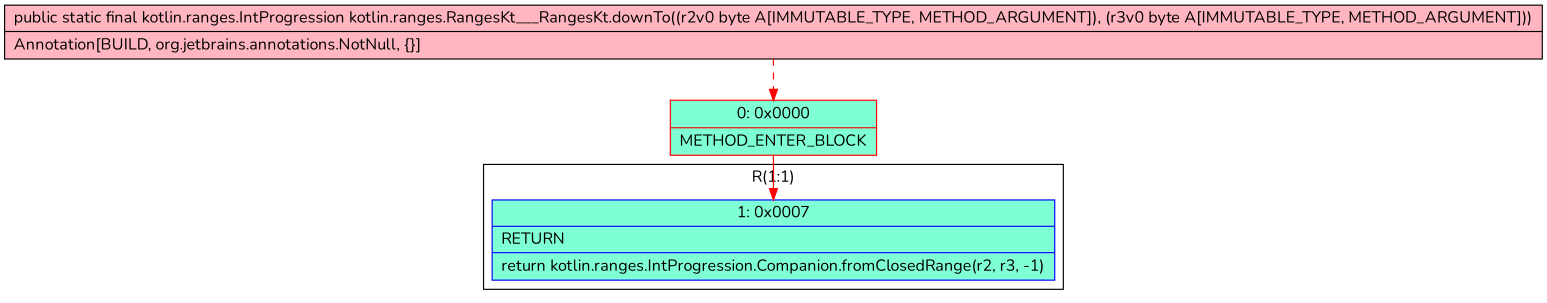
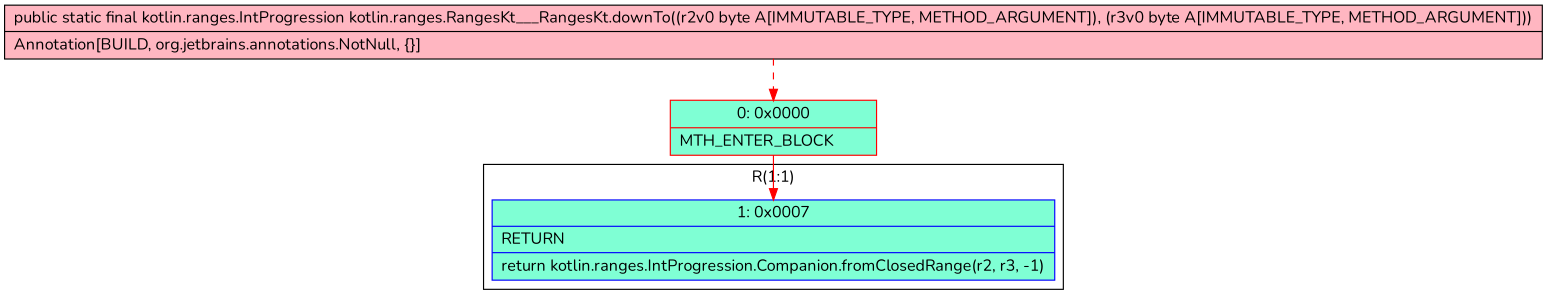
node "0: 0x0000": text "METHOD_ENTER_BLOCK" -> "MTH_ENTER_BLOCK"
